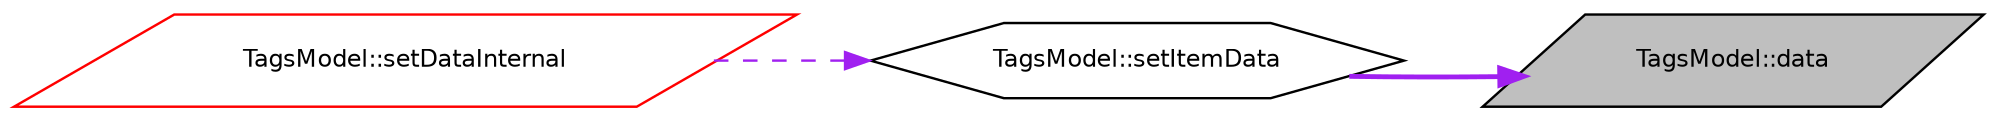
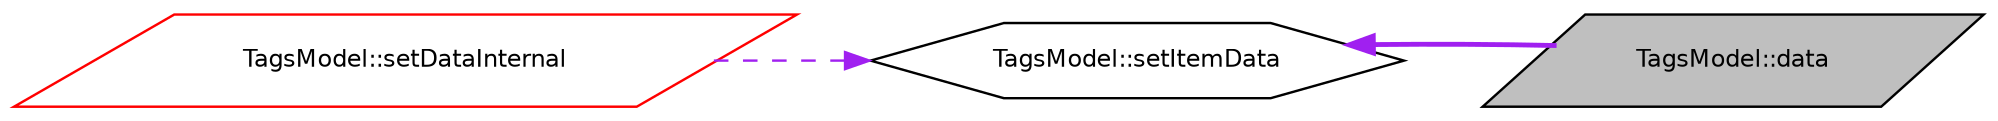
edge "TagsModel::setItemData" -> "TagsModel::data": reversed
